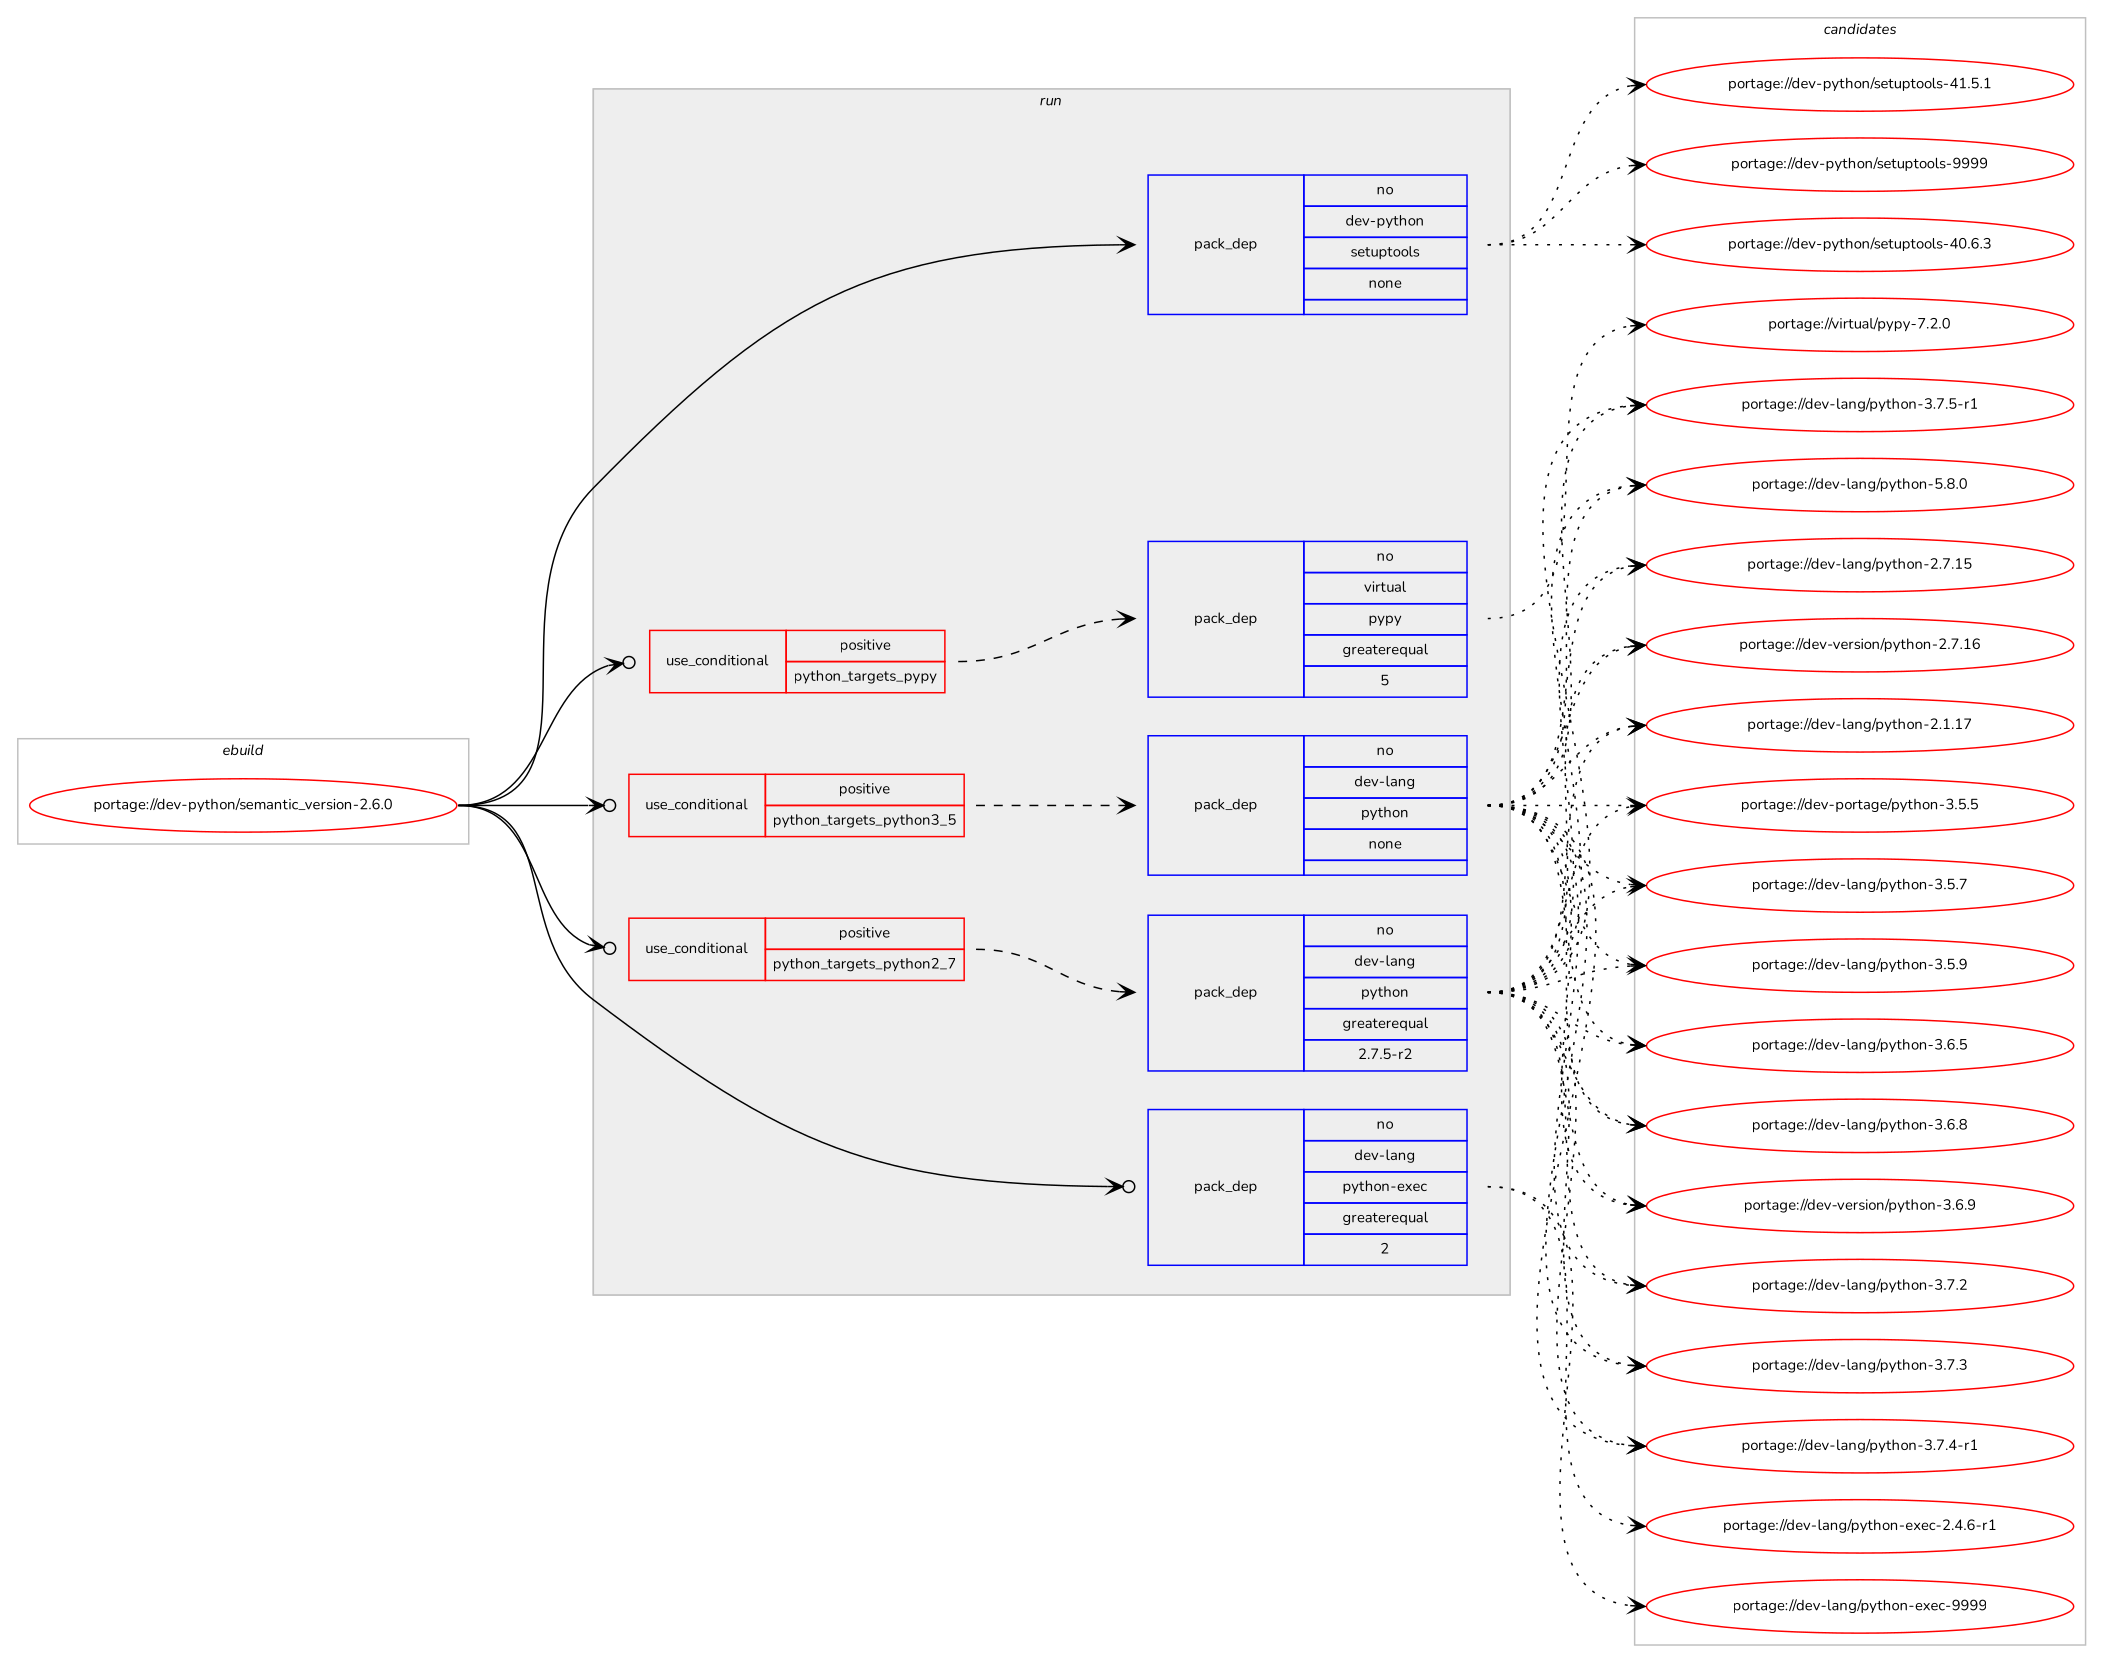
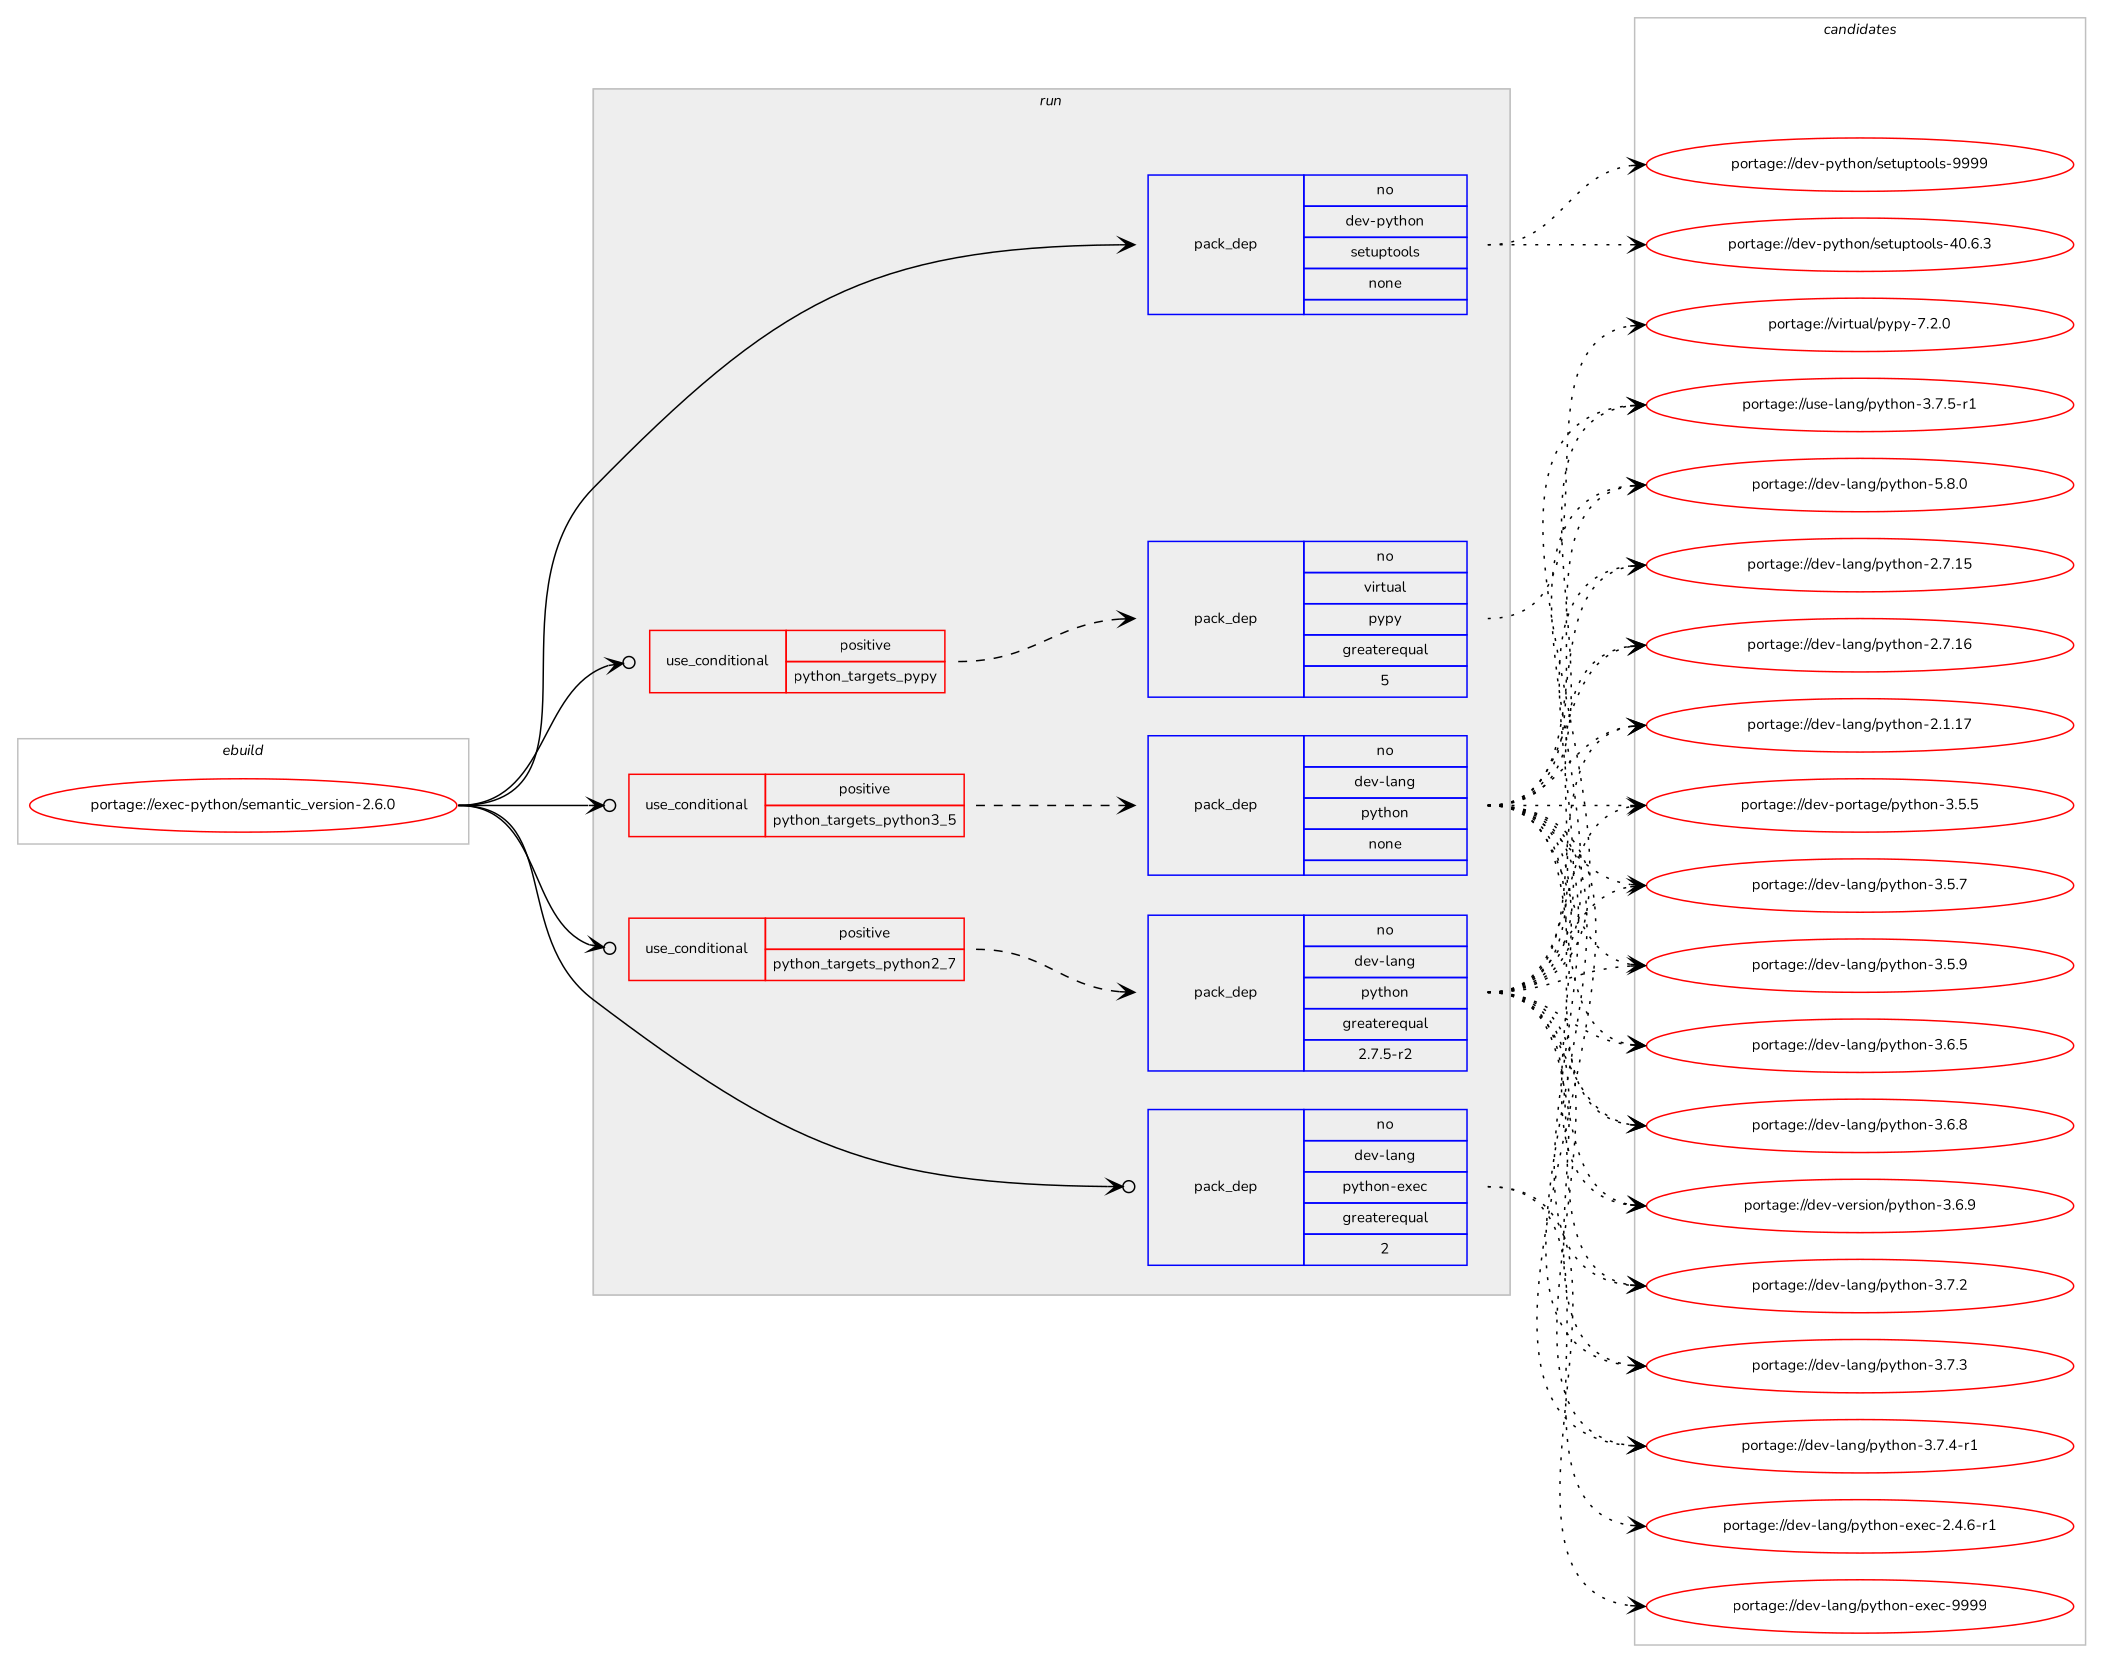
node "portage://dev-python/setuptools-41.5.1": removed
node "portage://dev-lang/python-3.7.5-r1": label "portage://dev-lang/python-3.7.5-r1" -> "portage://use-lang/python-3.7.5-r1"
node "portage://dev-version/python-2.7.16": label "portage://dev-version/python-2.7.16" -> "portage://dev-lang/python-2.7.16"
node "portage://dev-python/semantic_version-2.6.0": label "portage://dev-python/semantic_version-2.6.0" -> "portage://exec-python/semantic_version-2.6.0"
